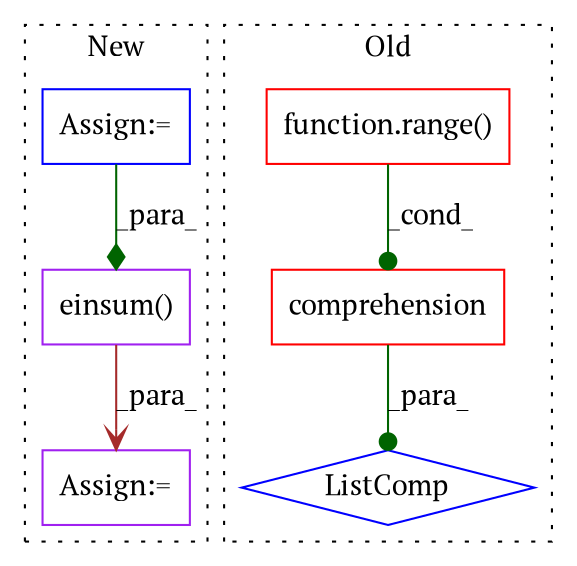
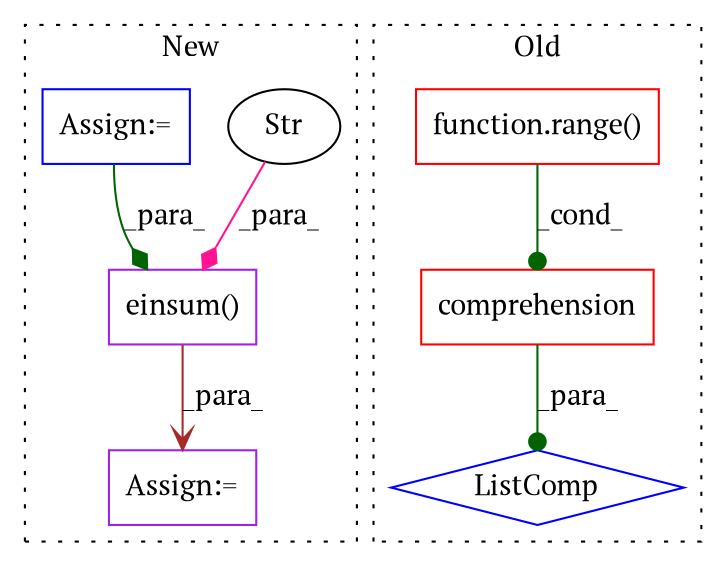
node "Str": added
